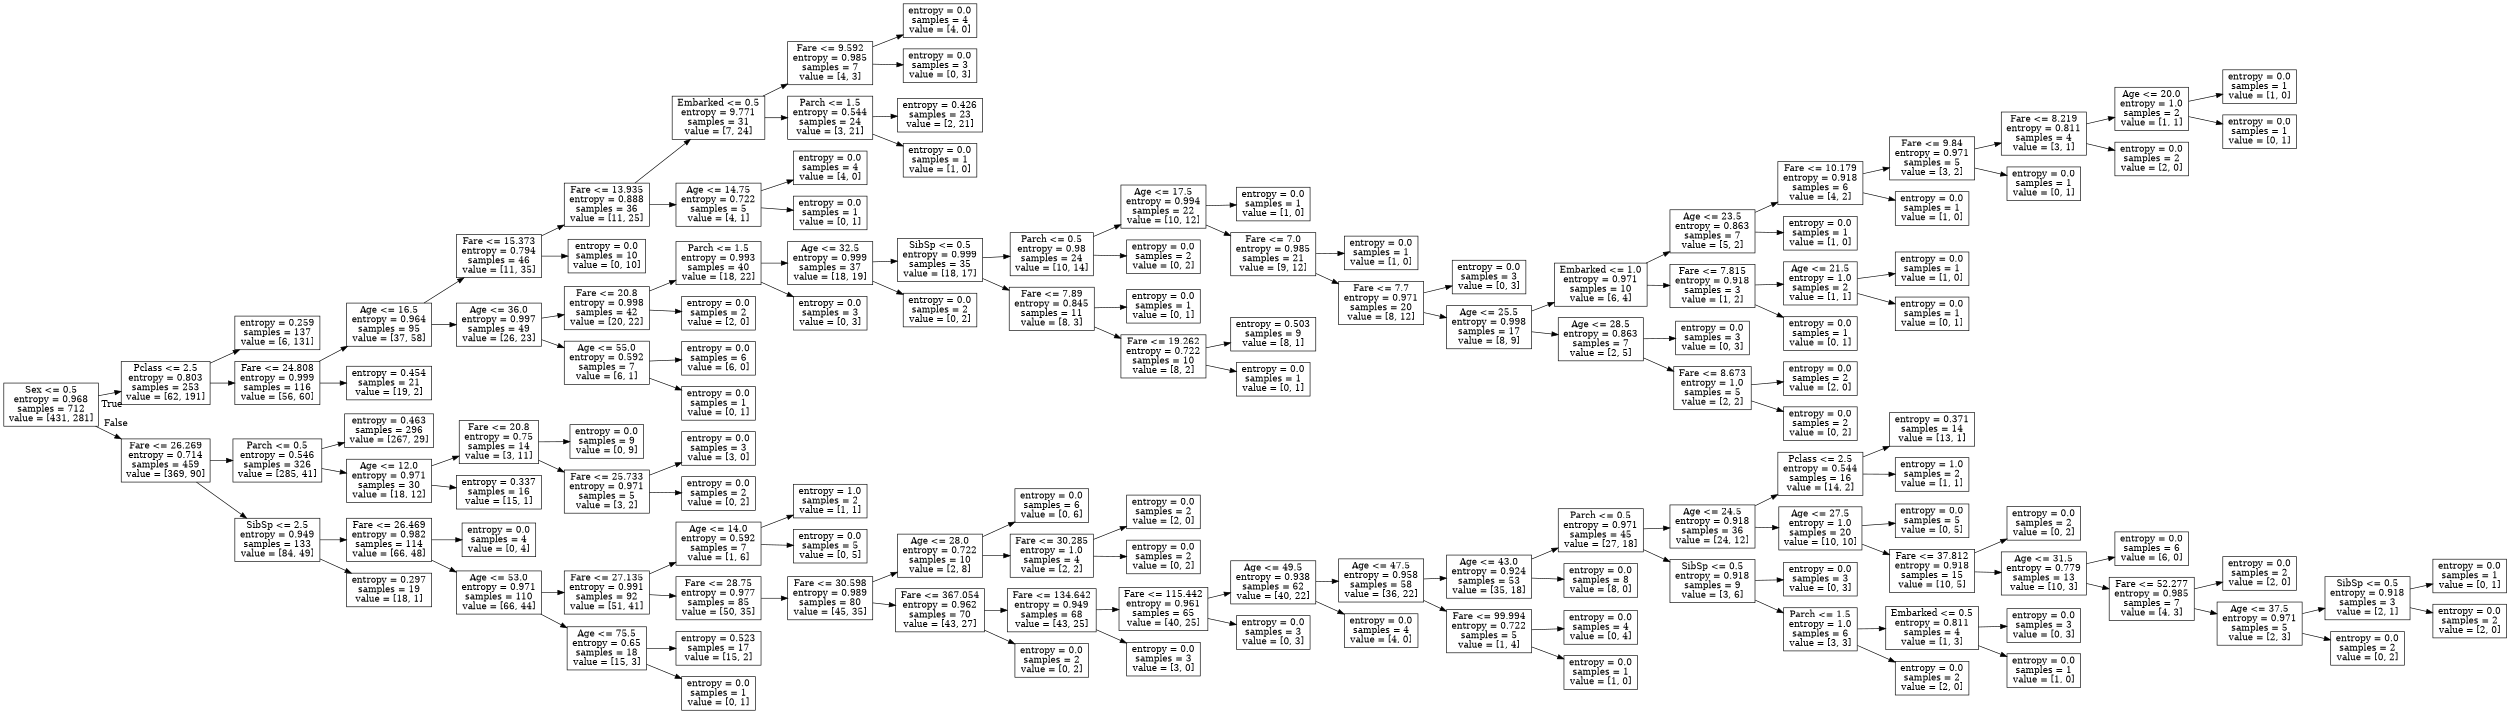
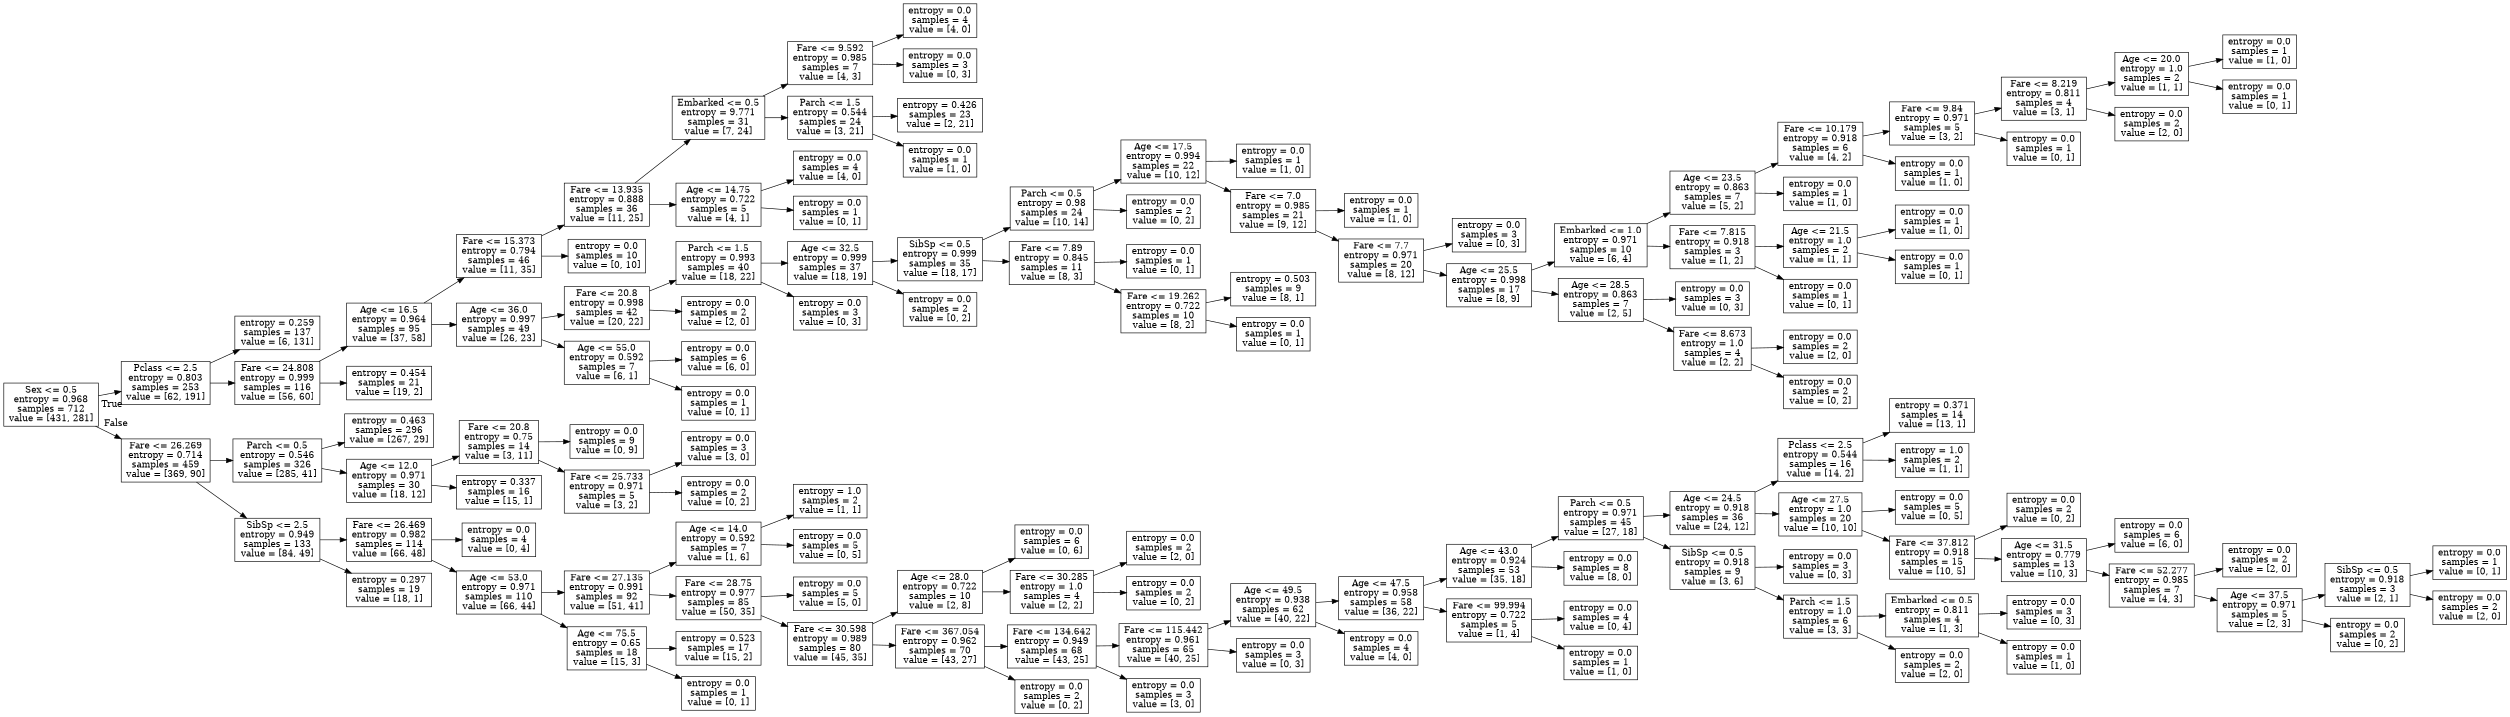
node "Fare <= 8.673 entropy = 1.0 samples = 5 value = [2, 2]": label "Fare <= 8.673 entropy = 1.0 samples = 5 value = [2, 2]" -> "Fare <= 8.673 entropy = 1.0 samples = 4 value = [2, 2]"
node "entropy = 0.0 samples = 5 value = [5, 0]": added
